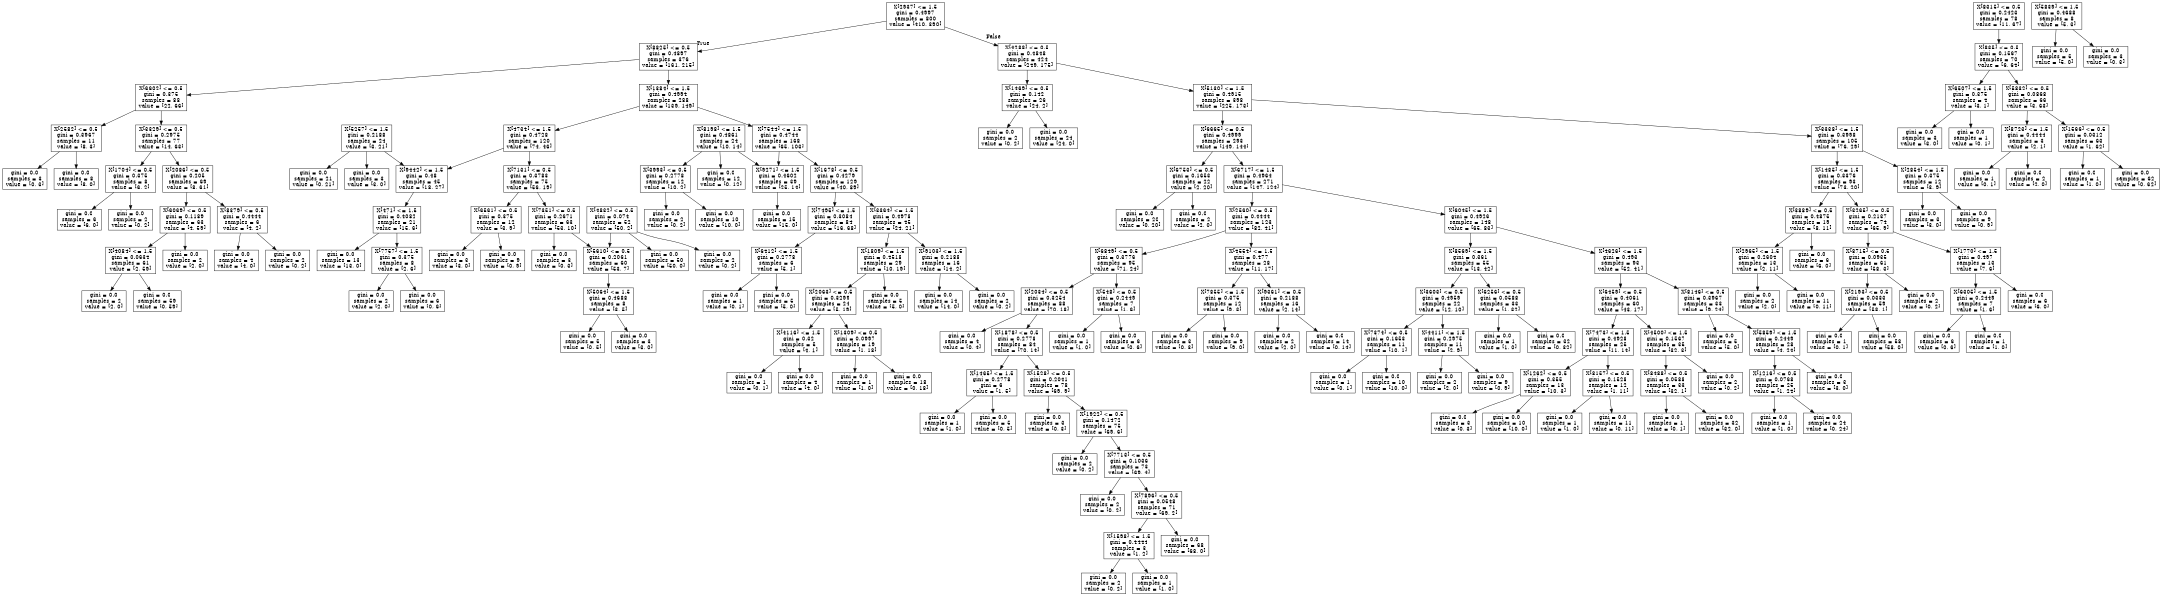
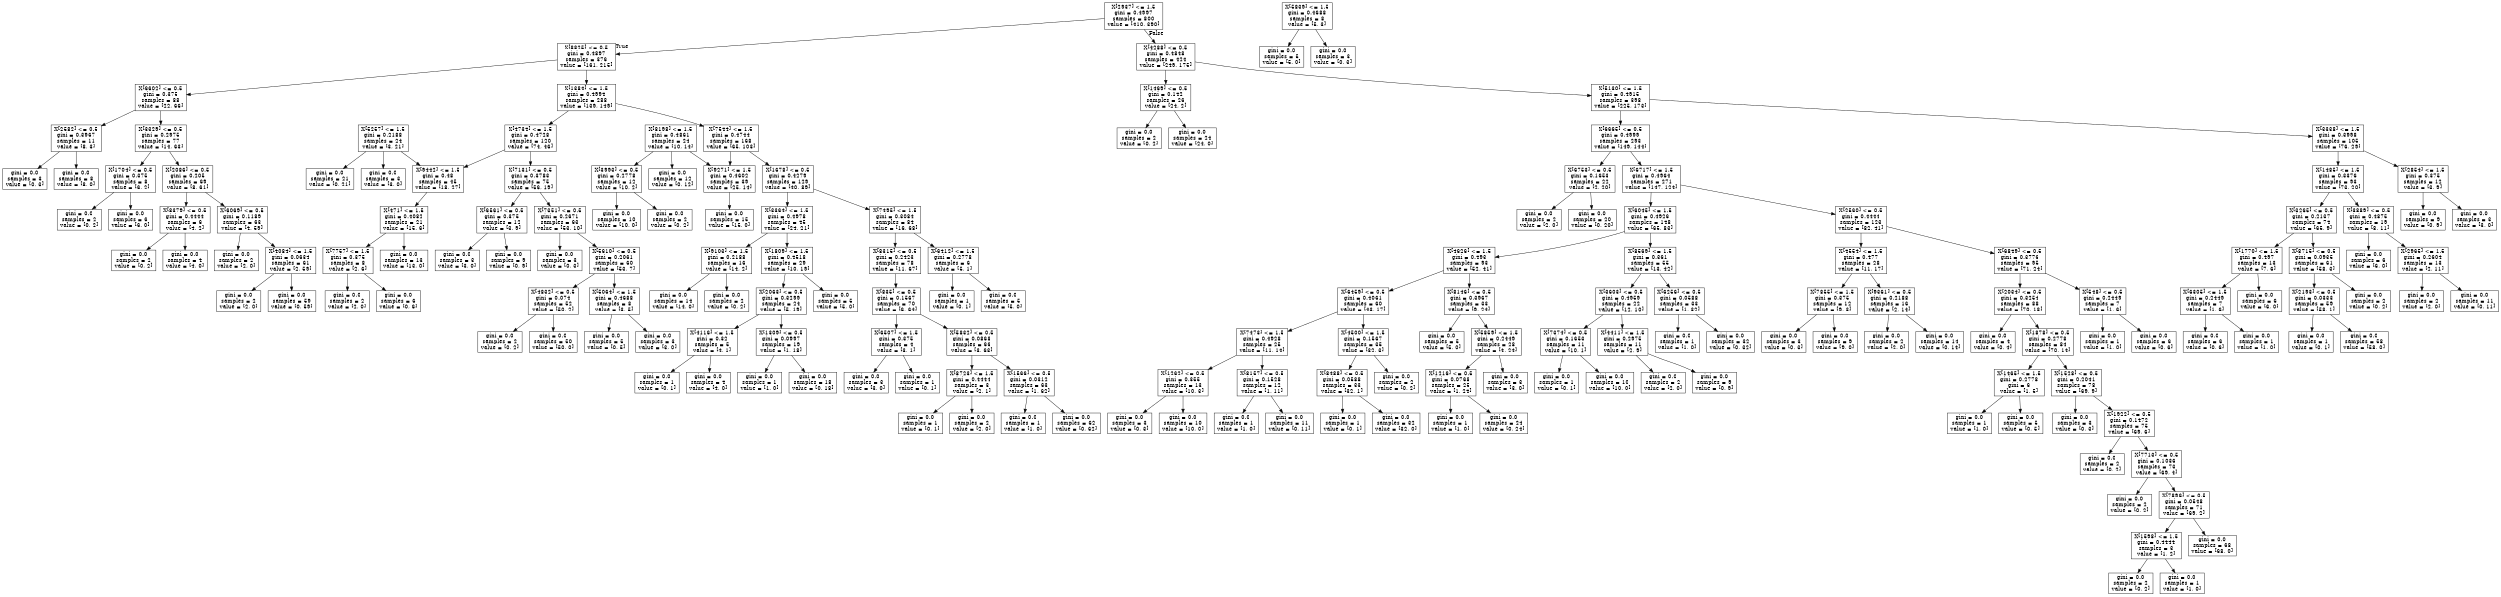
edge "X[4832] <= 0.5 gini = 0.074 samples = 52 value = [50, 2]" -> "X[5610] <= 0.5 gini = 0.2061 samples = 60 value = [53, 7]": reversed
edge "X[7495] <= 1.5 gini = 0.3084 samples = 84 value = [16, 68]" -> "X[8315] <= 0.5 gini = 0.2423 samples = 78 value = [11, 67]": added
